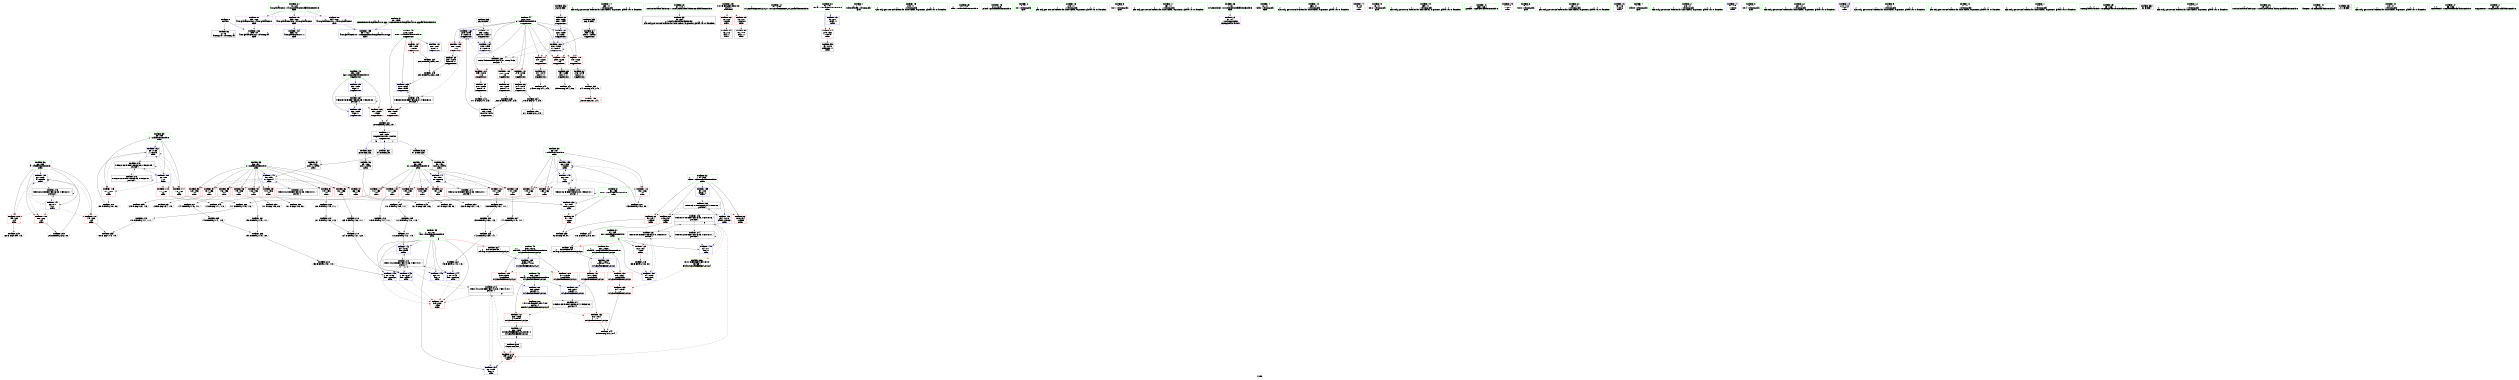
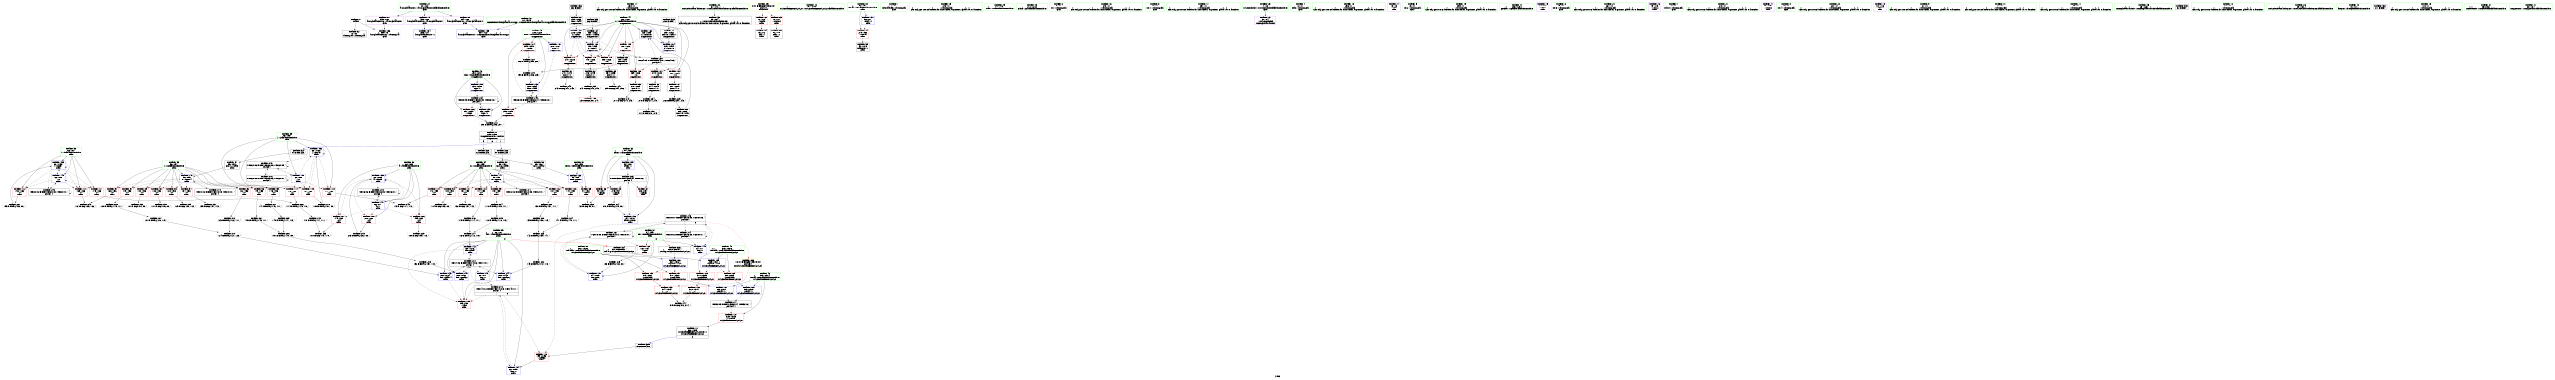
edge "NodeID: 39" -> "NodeID: 113": added
edge "NodeID: 214" -> "NodeID: 325": now "NodeID: 214" -> "NodeID: 156"
node "NodeID: 287": removed
